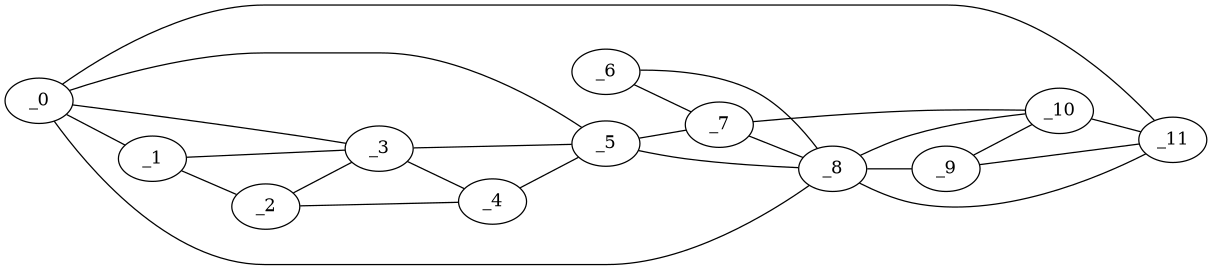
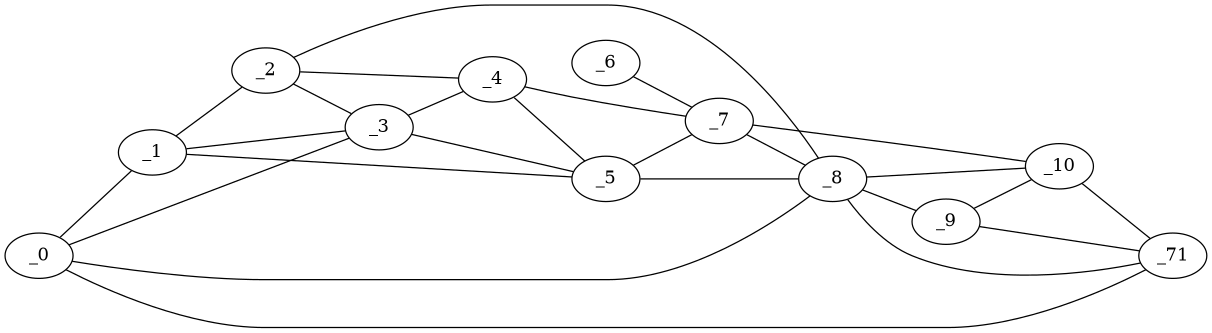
edge "_0" -- "_5": now "_1" -- "_5"
edge "_6" -- "_8": now "_2" -- "_8"
edge "_4" -- "_7": added
node "_11": label "_11" -> "_71"
